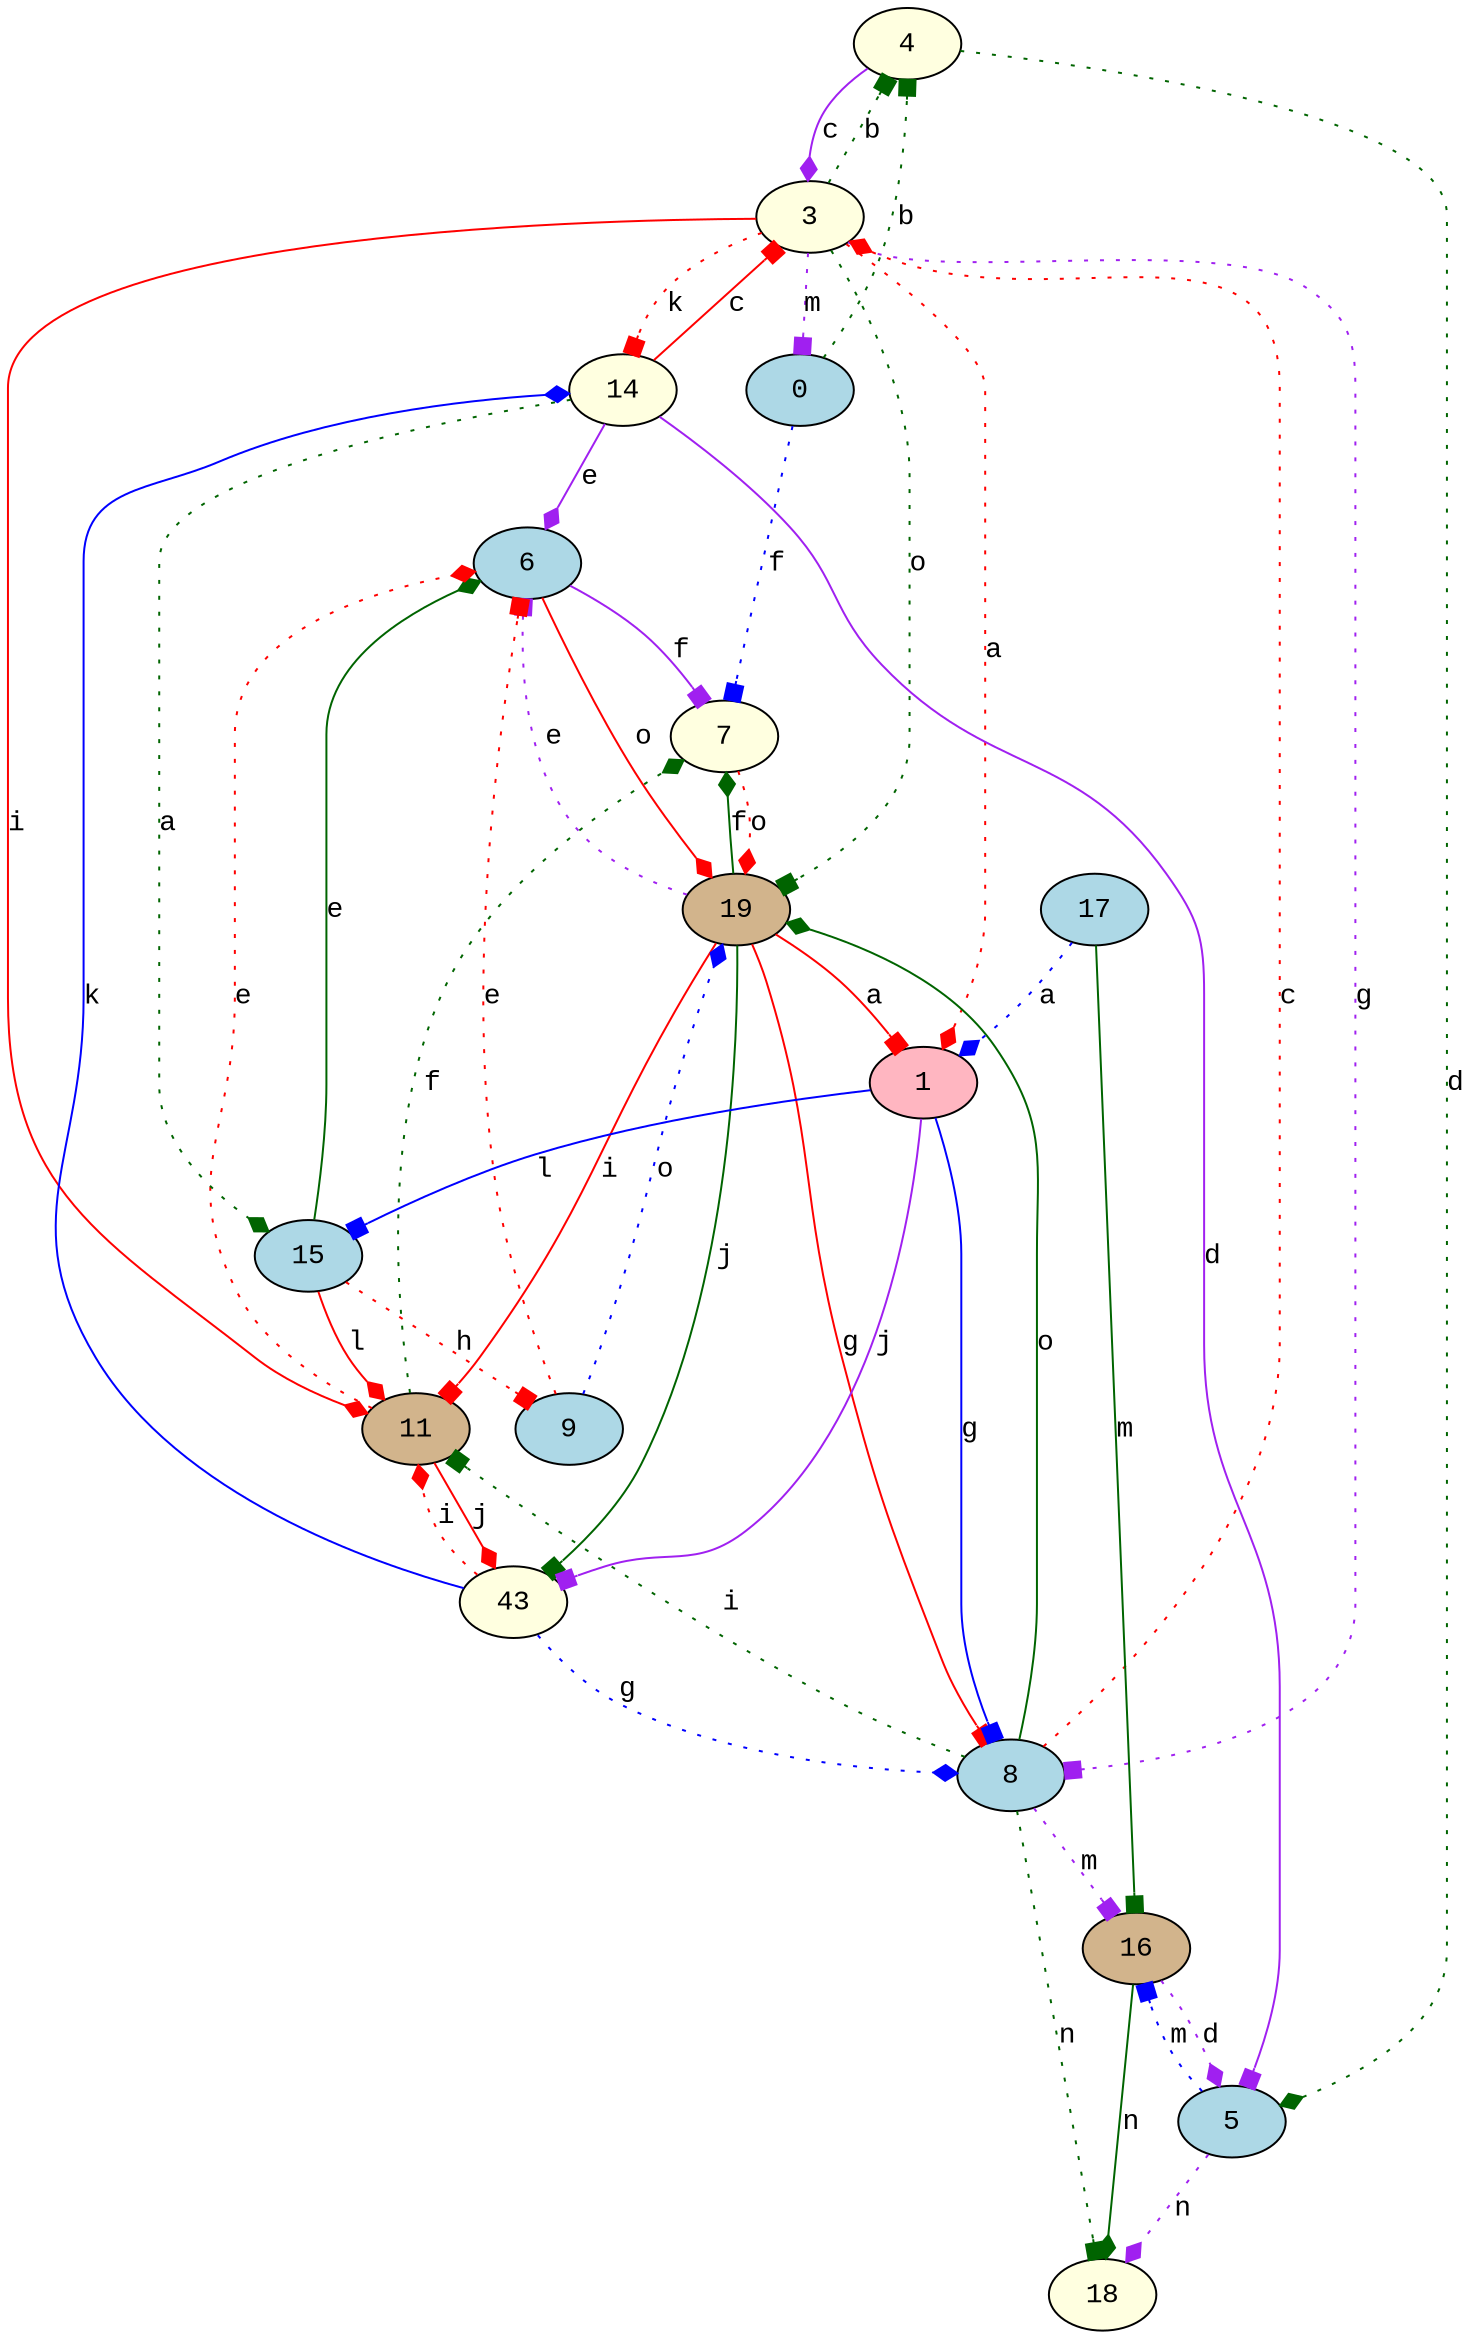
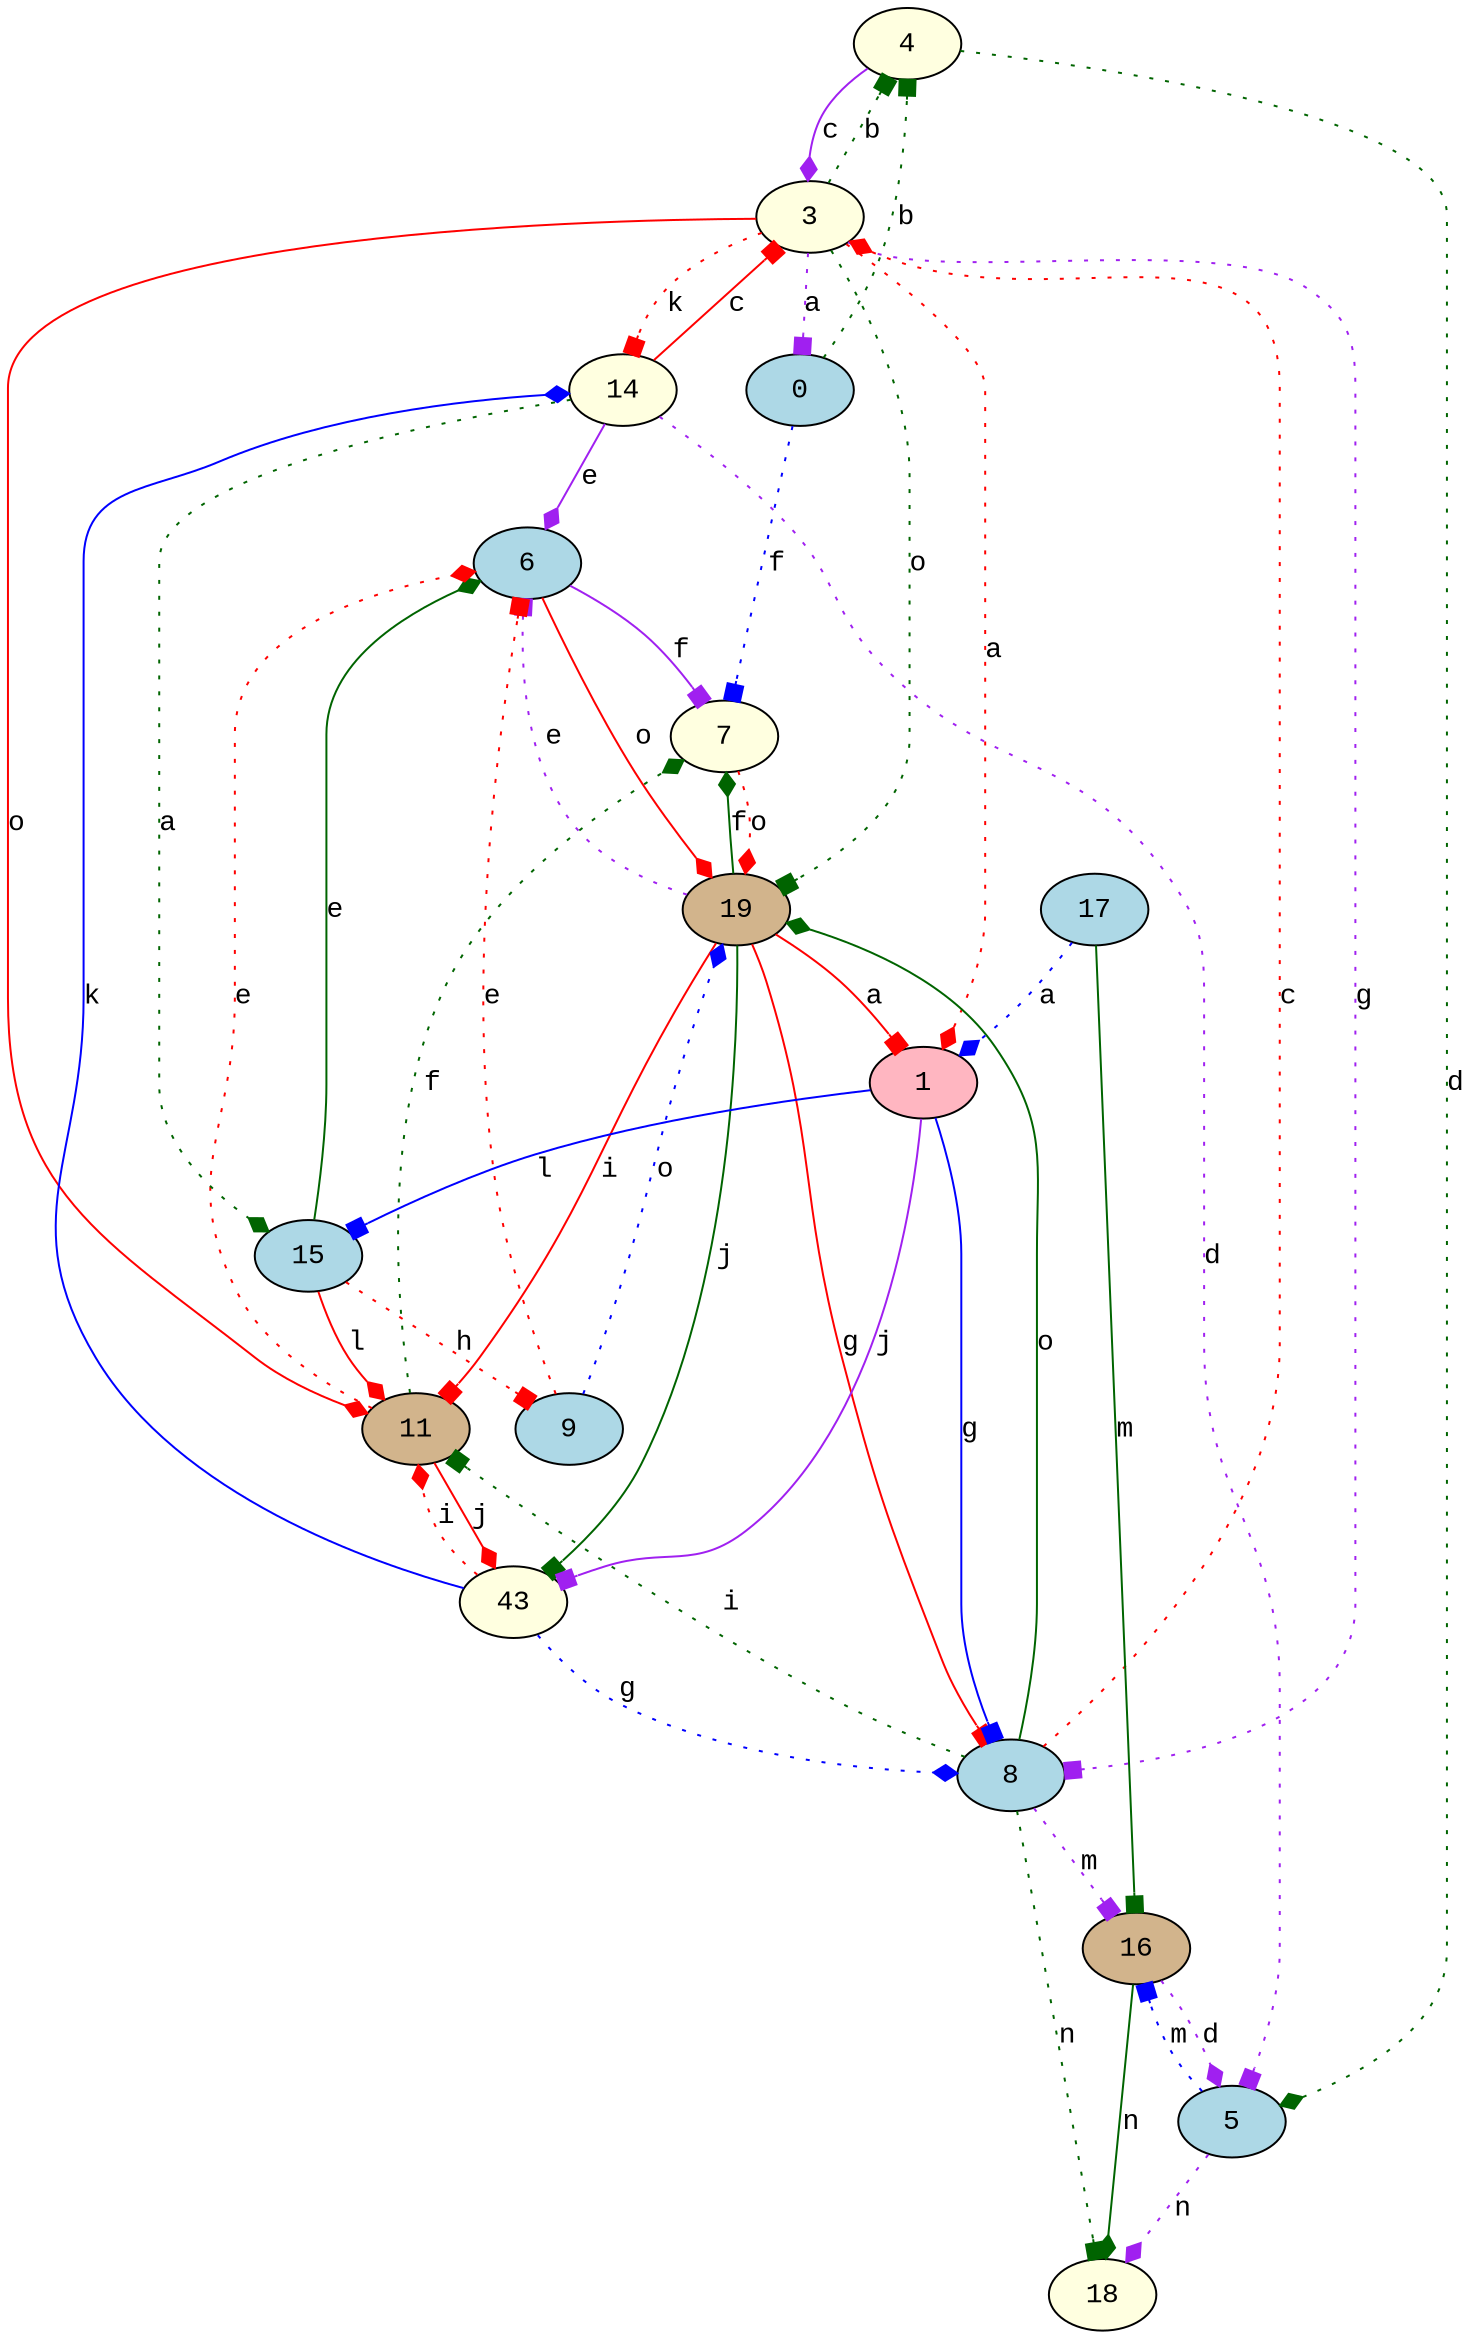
edge "3" -> "0": label "m" -> "a"
edge "3" -> "11": label "i" -> "o"
edge "14" -> "5": style solid -> dotted
